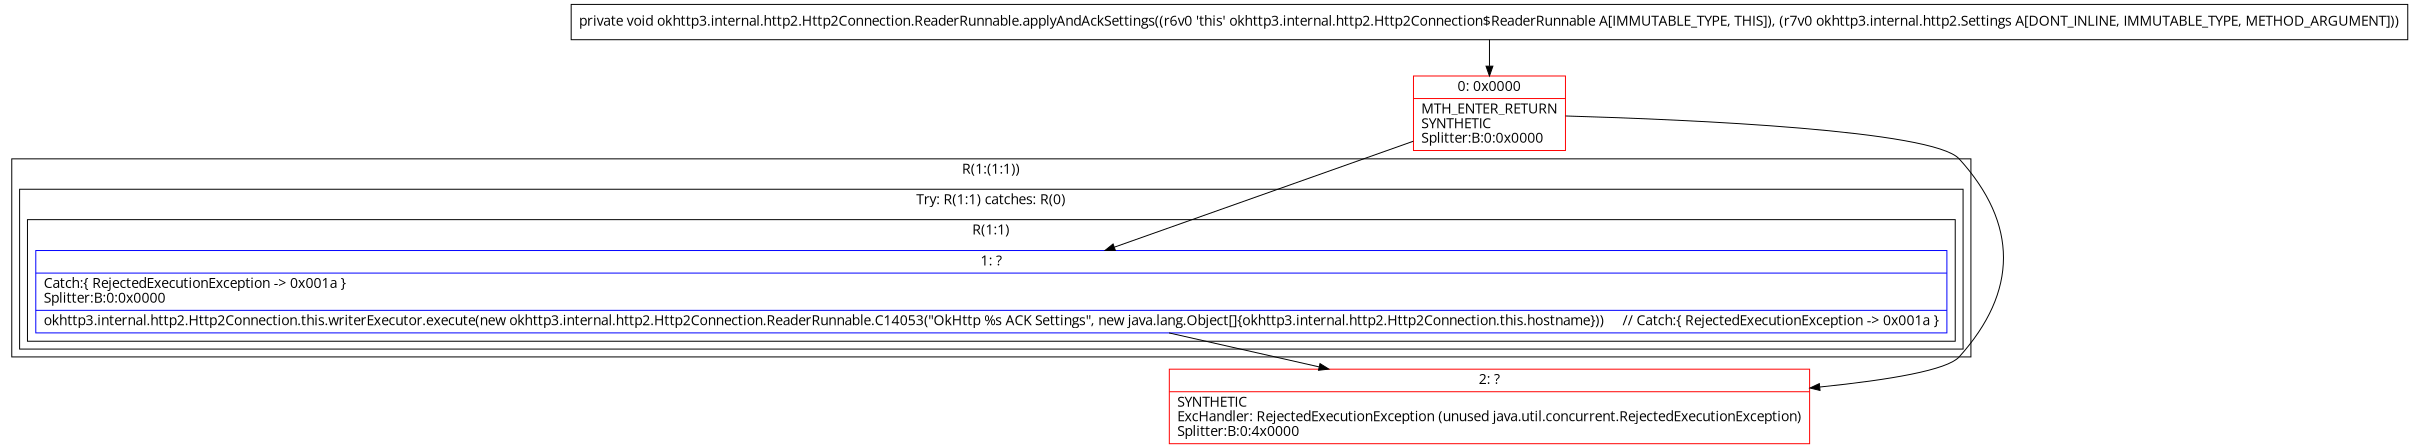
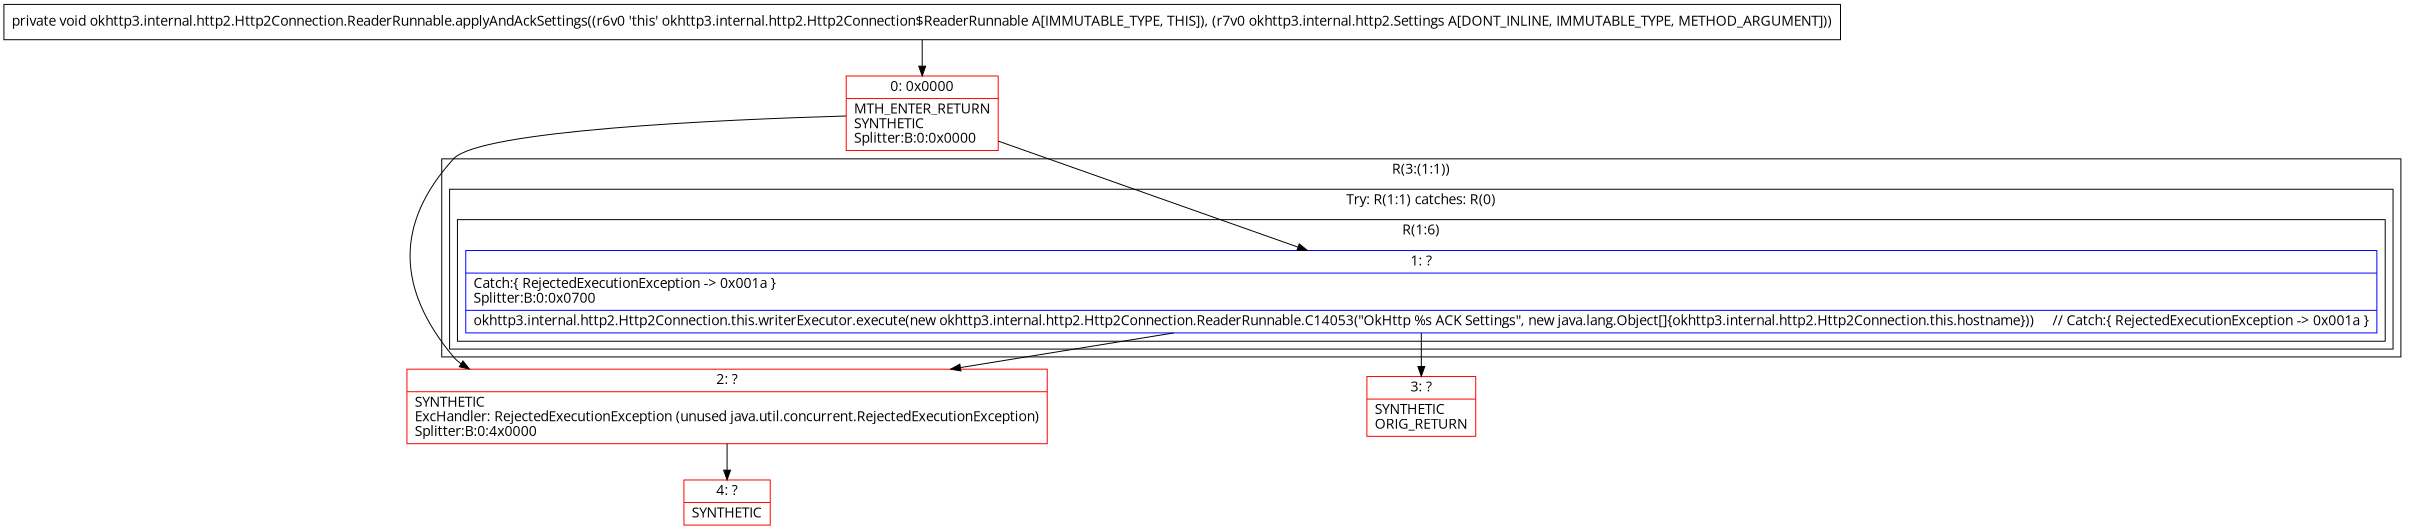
cluster "R(1:(1:1))": label "R(1:(1:1))" -> "R(3:(1:1))"
cluster "R(1:1)": label "R(1:1)" -> "R(1:6)"
node "1: ?": text "Splitter:B:0:0x0000" -> "Splitter:B:0:0x0700"
node "3: ?": added
node "4: ?": added
